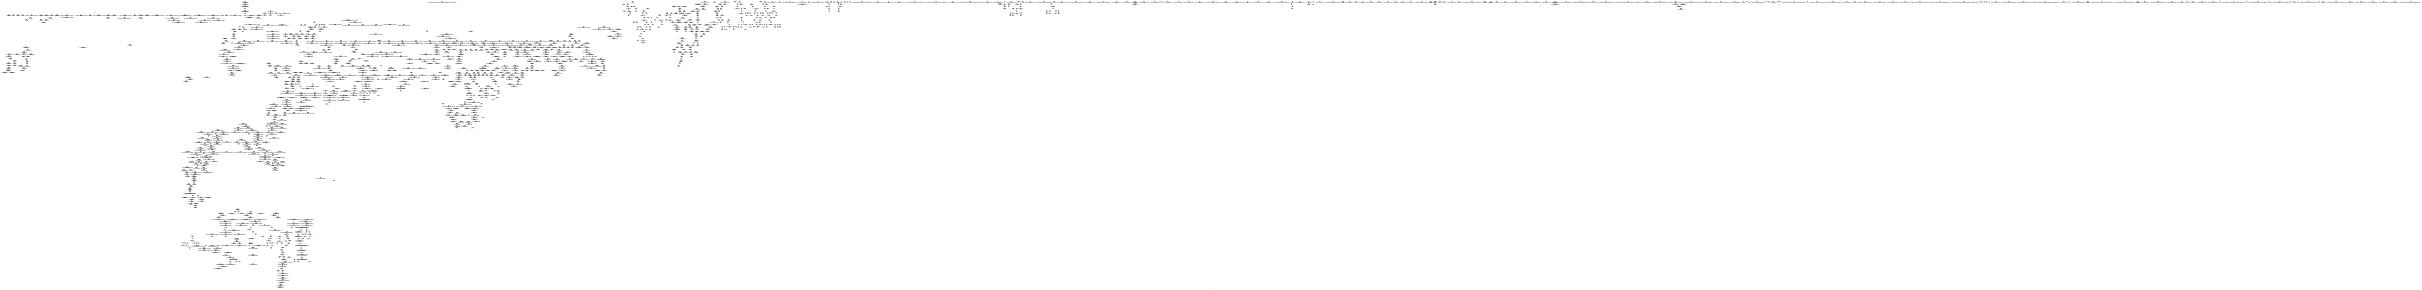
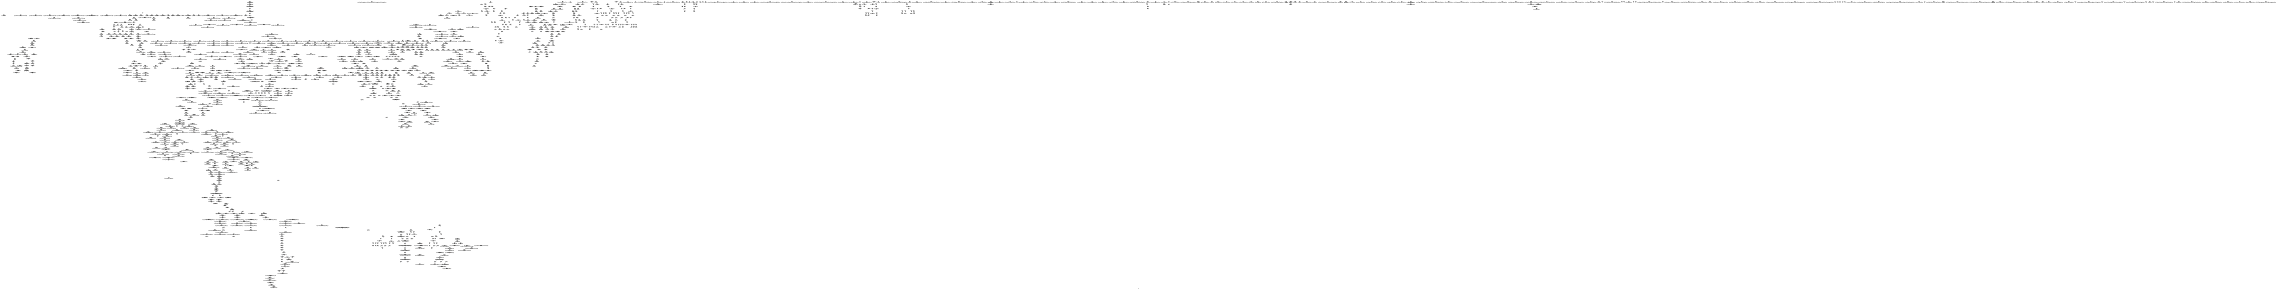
node "NodeID: 736": added
